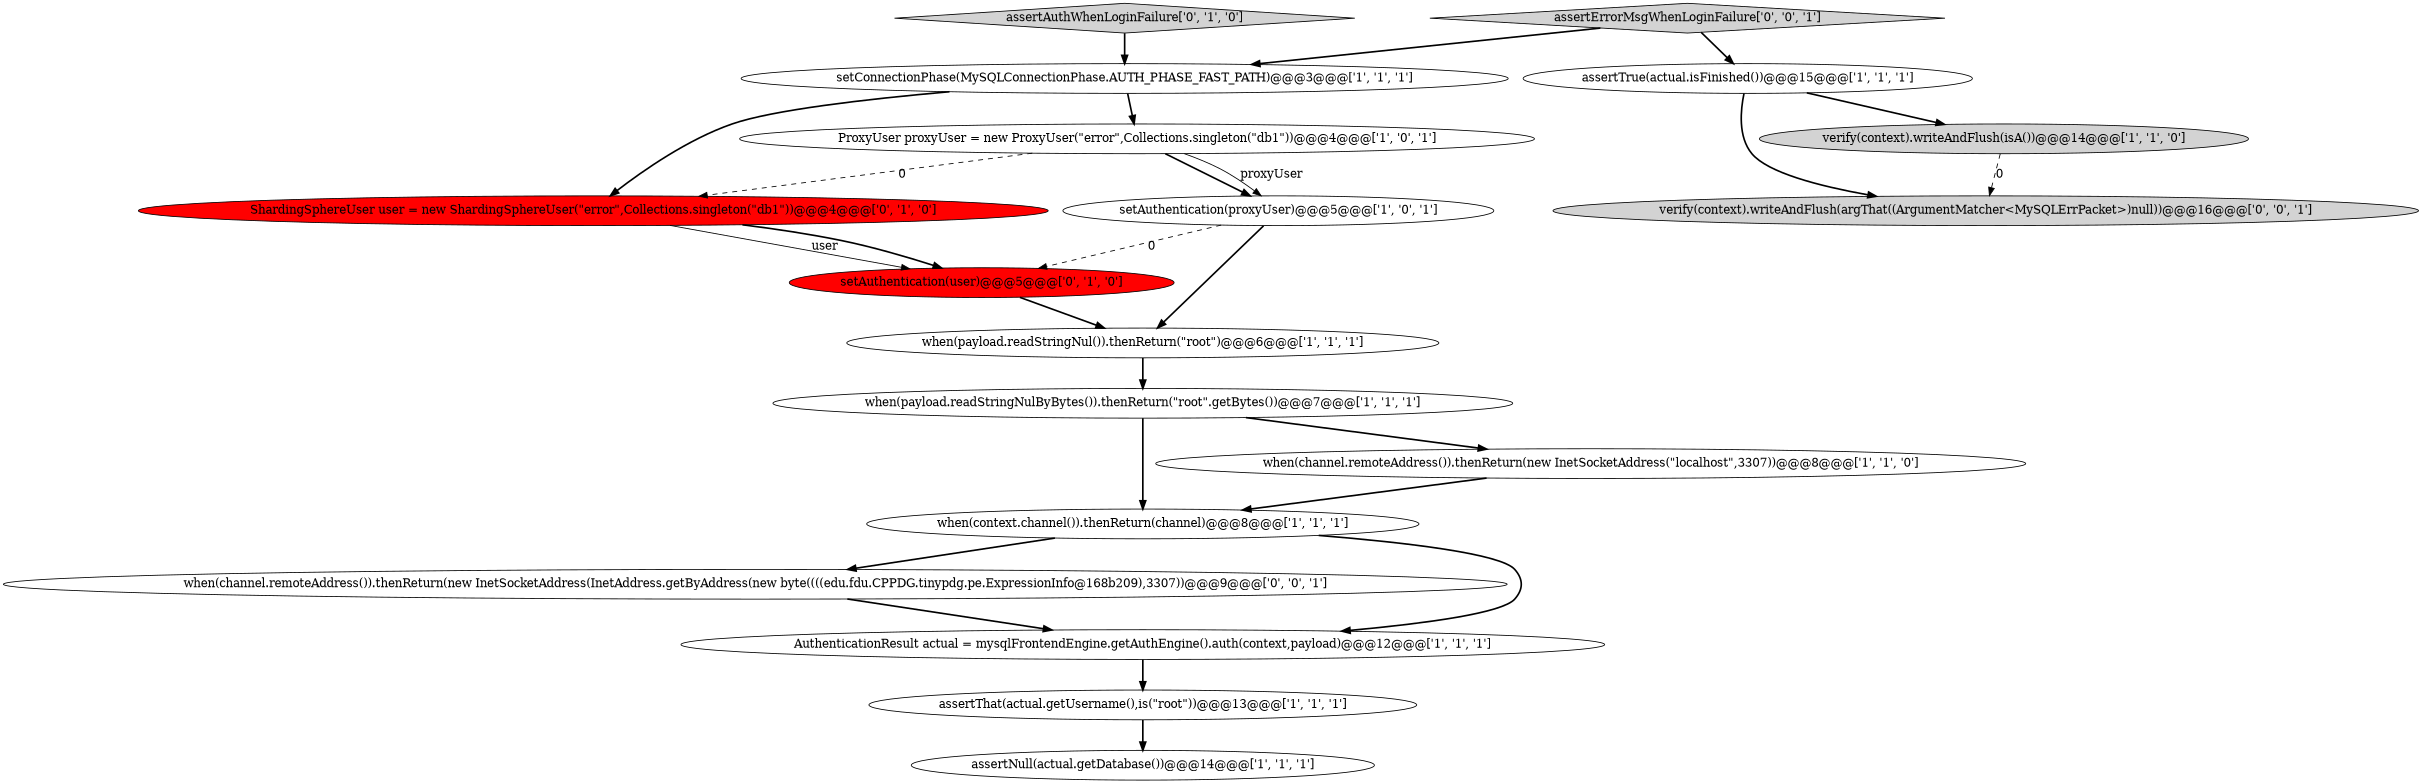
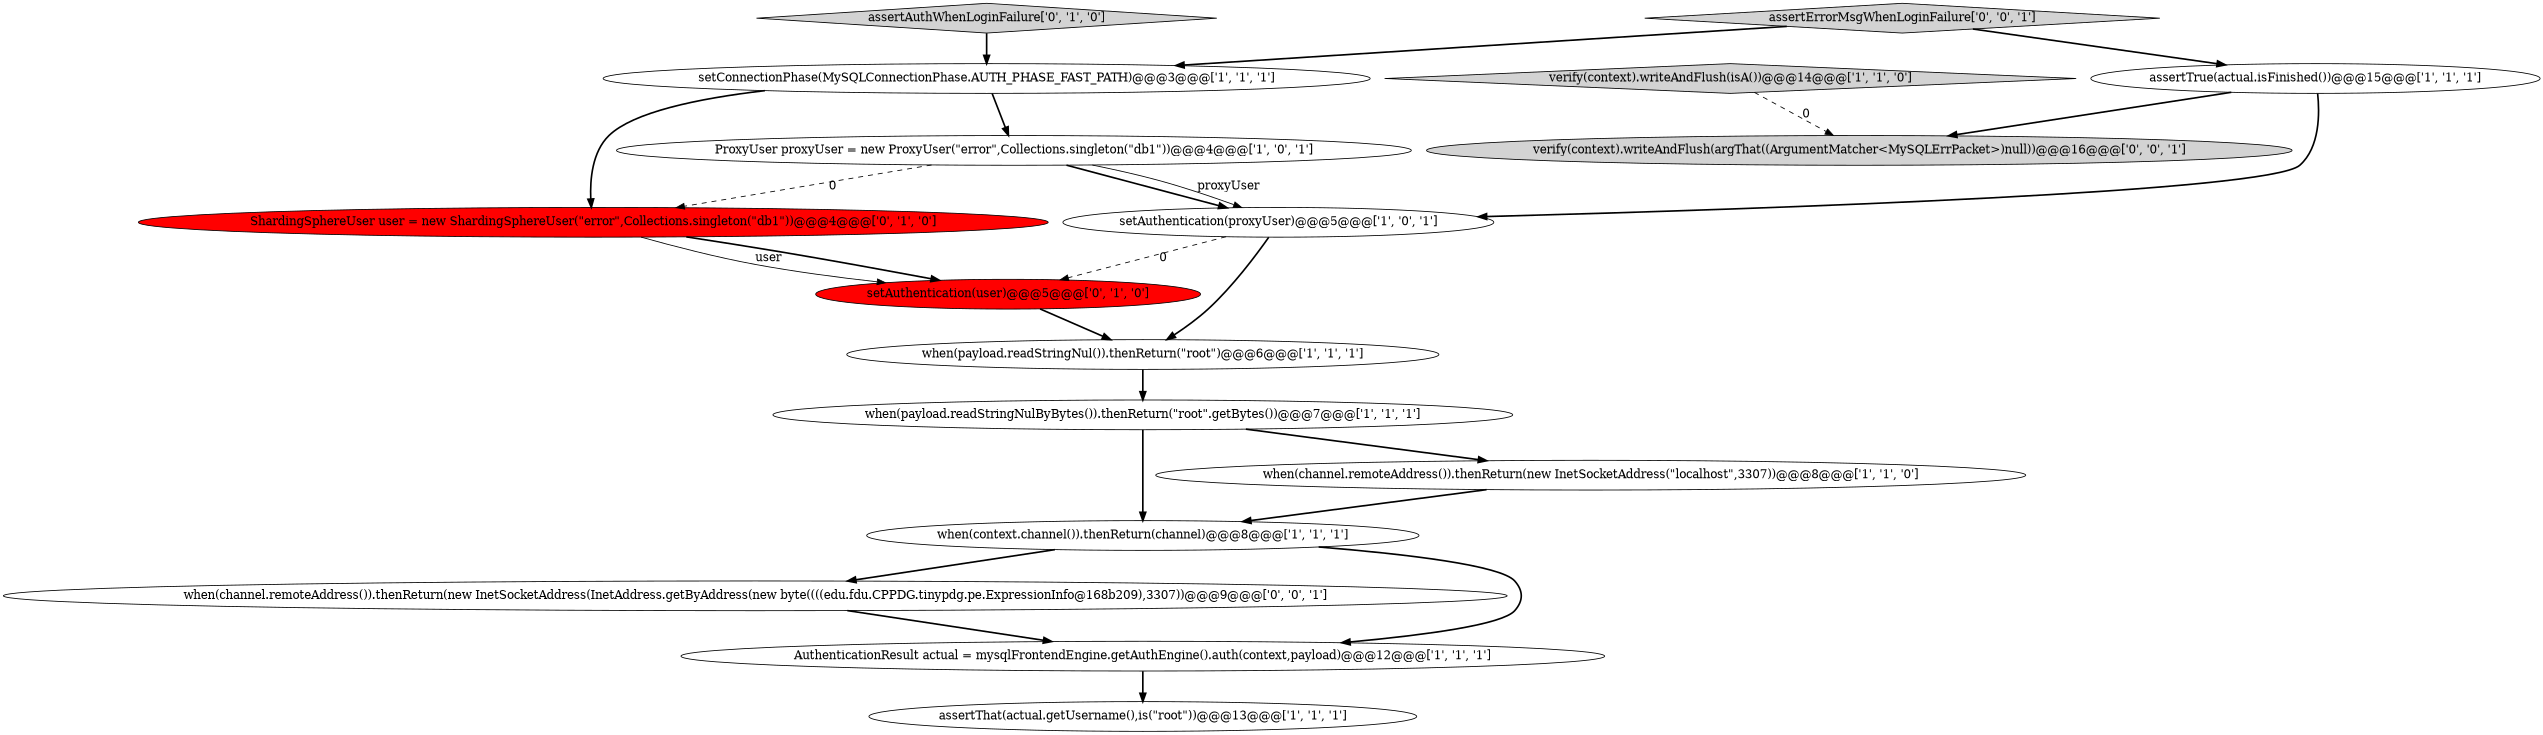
edge "assertTrue(actual.isFinished())@@@15@@@['1', '1', '1']" -> "verify(context).writeAndFlush(isA())@@@14@@@['1', '1', '0']": now "assertTrue(actual.isFinished())@@@15@@@['1', '1', '1']" -> "setAuthentication(proxyUser)@@@5@@@['1', '0', '1']"
node "verify(context).writeAndFlush(isA())@@@14@@@['1', '1', '0']": shape ellipse -> diamond
node "assertNull(actual.getDatabase())@@@14@@@['1', '1', '1']": removed
